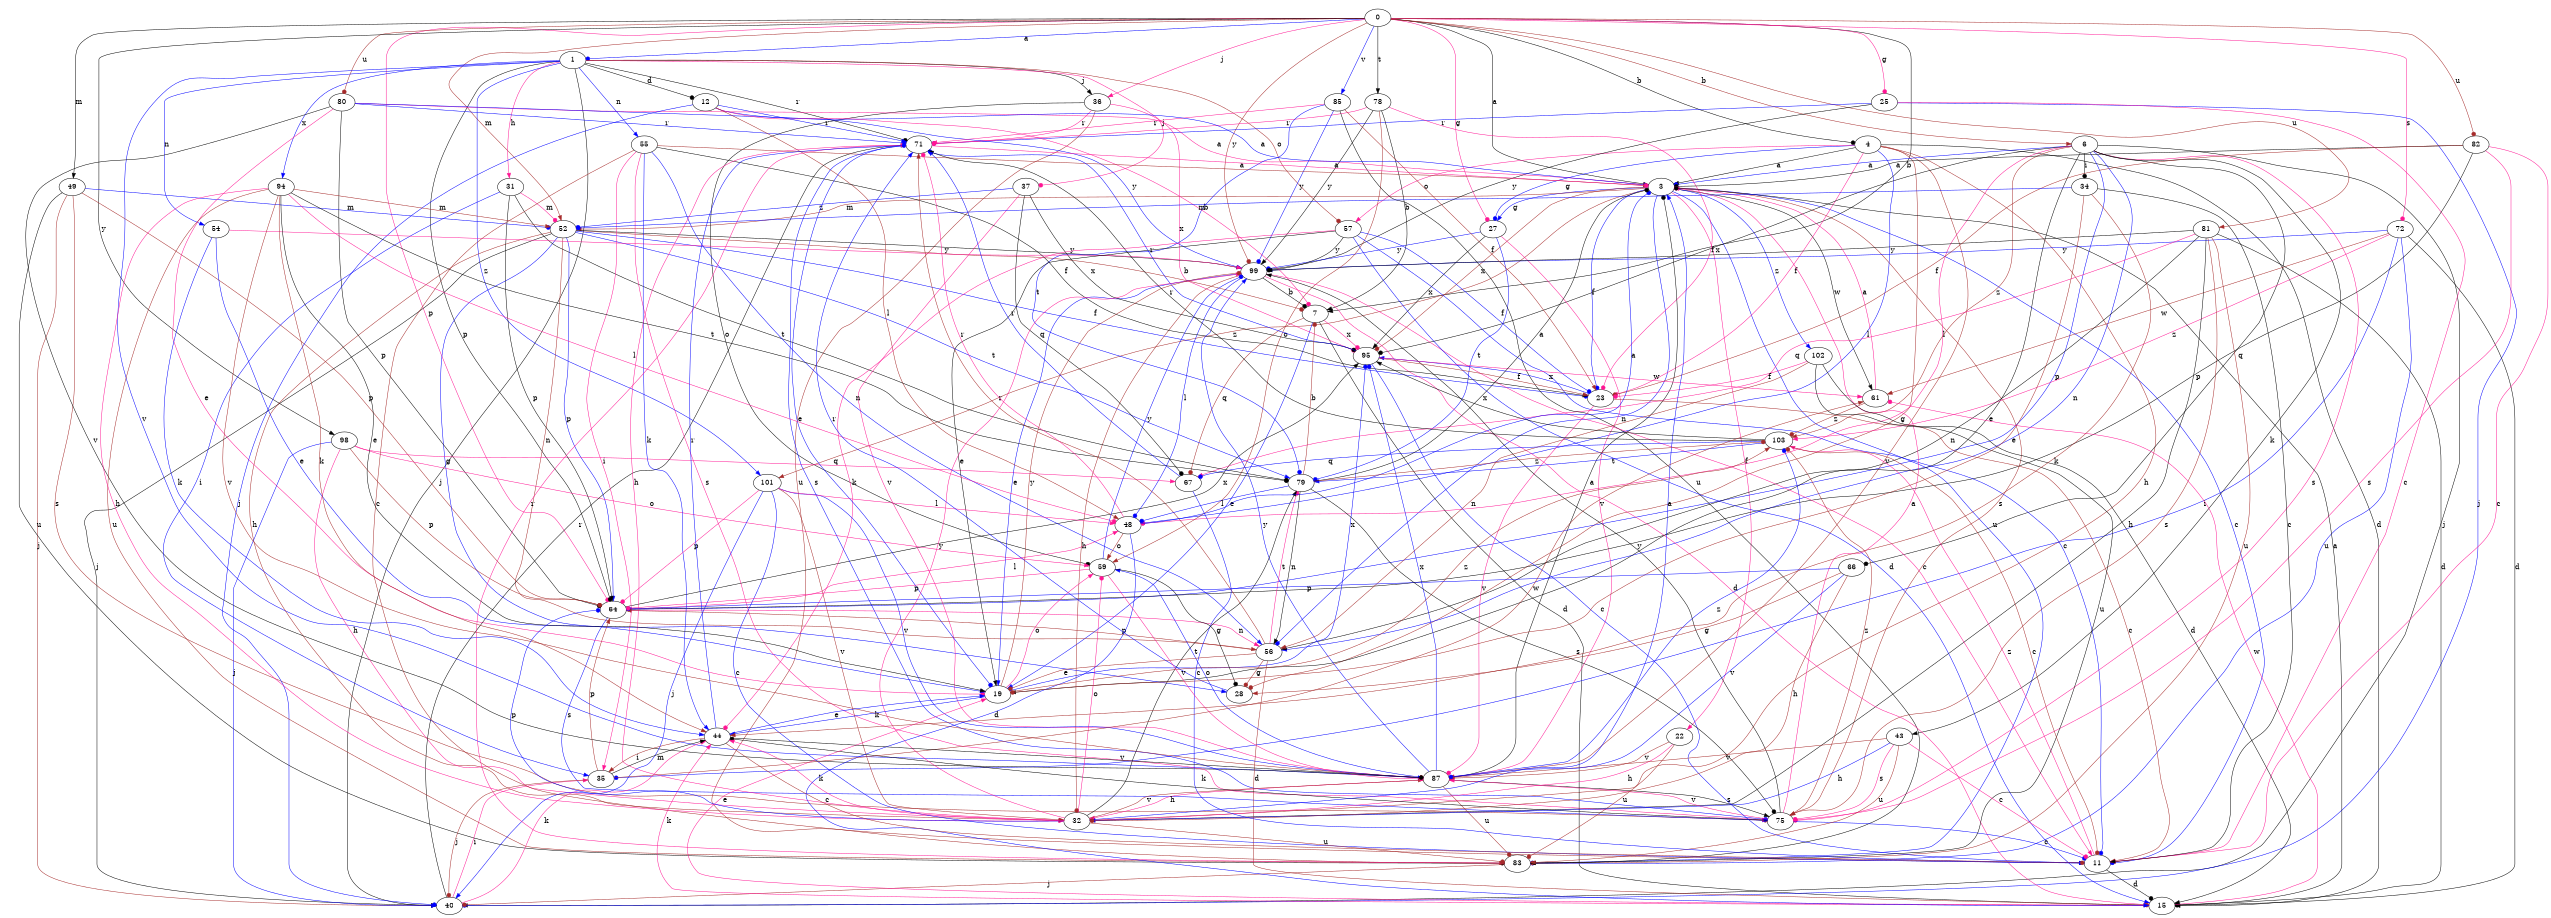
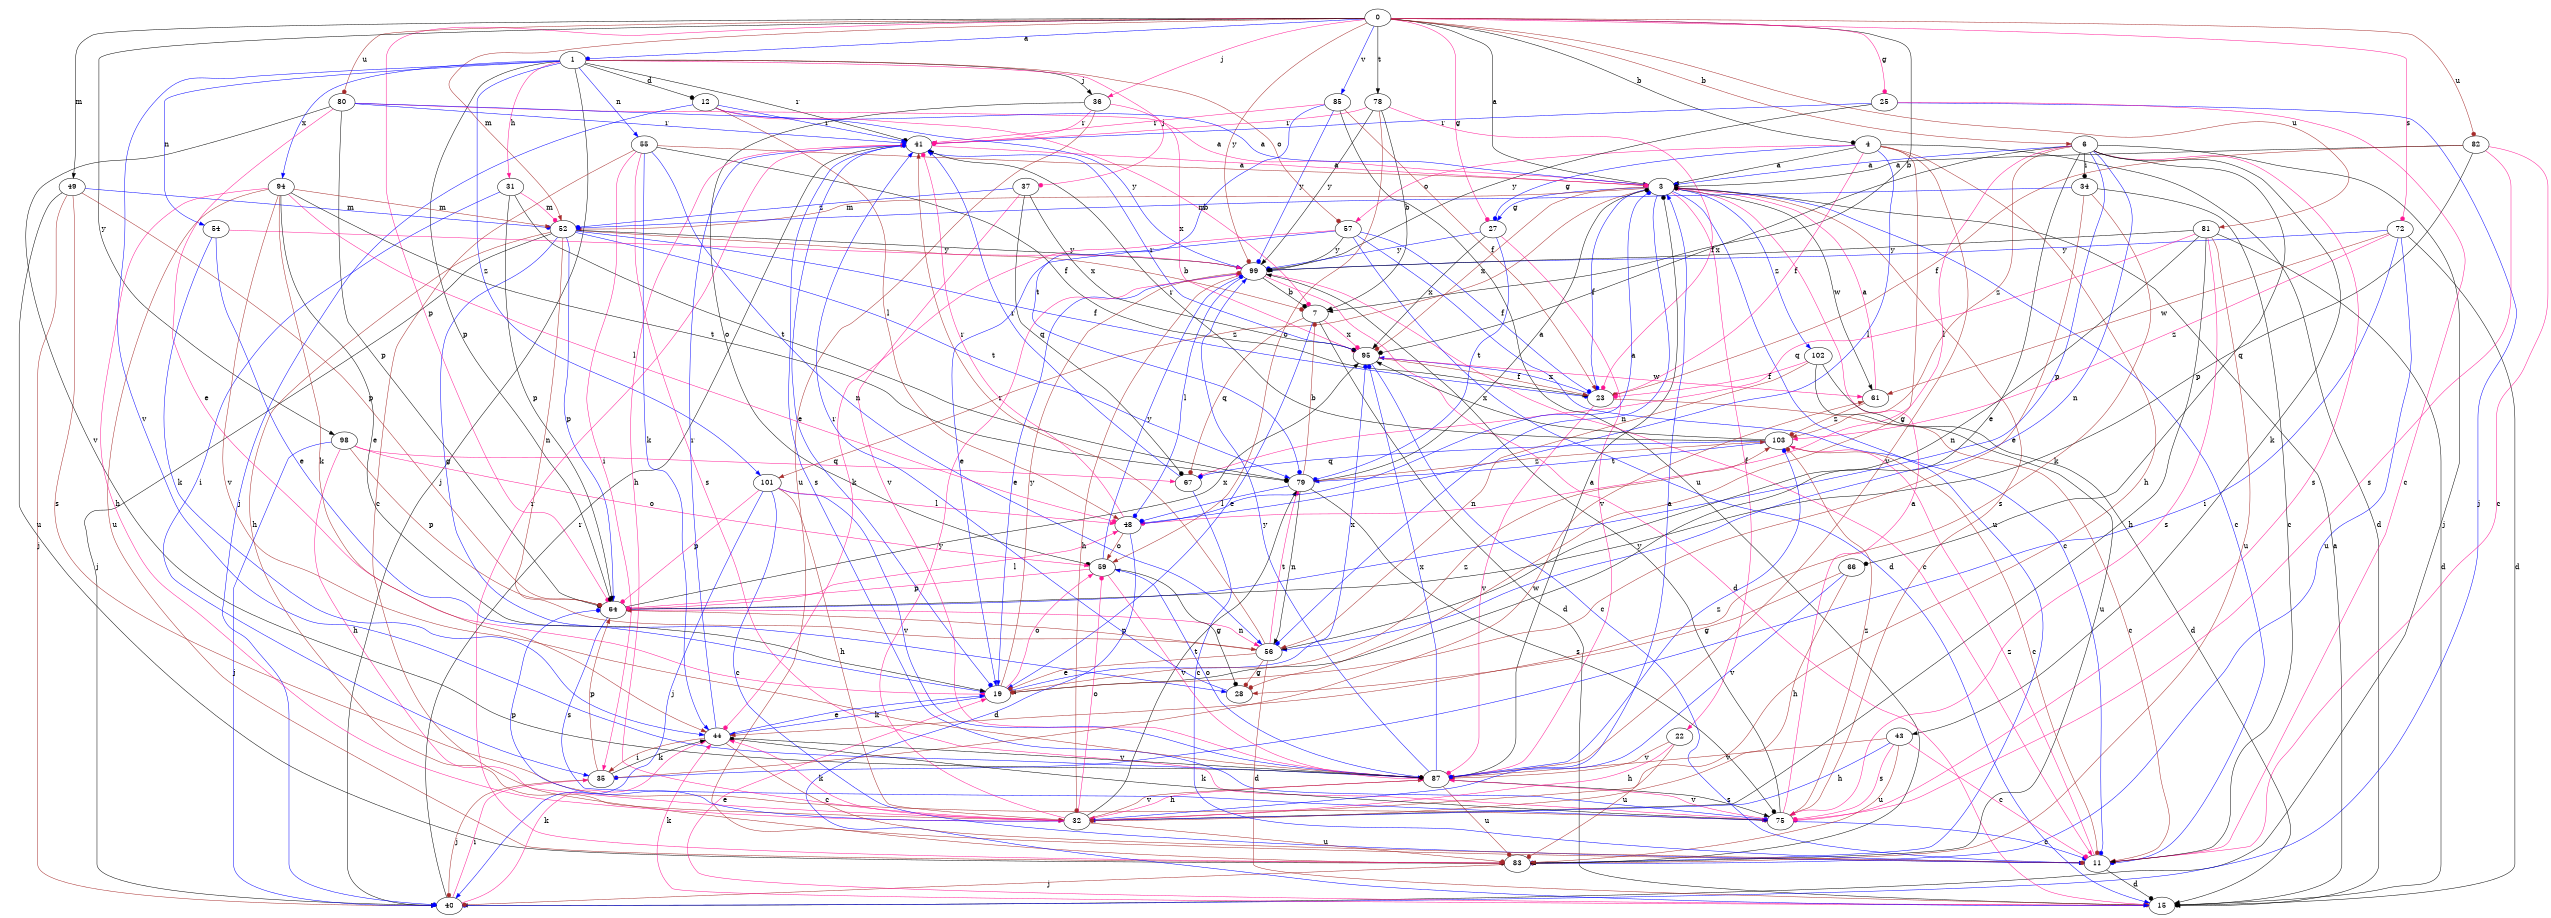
node "71": label "71" -> "41"
edge "57" -> "19": color black -> blue
edge "79" -> "103": arrowhead dot -> normal
edge "81" -> "75": color brown -> deeppink
edge "66" -> "64": removed, label "p"
edge "15" -> "61": removed, label "w"
edge "101" -> "32": label "v" -> "h"
edge "35" -> "44": label "m" -> "k"
